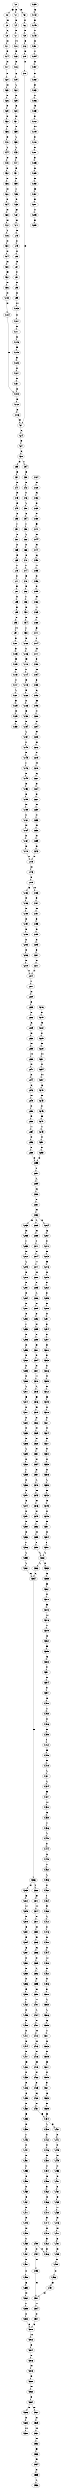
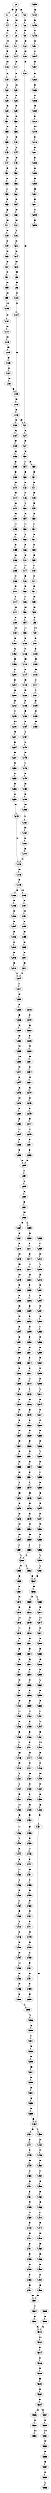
node "S120": added
node "S263": removed
edge "S490" -> "S486": reversed
node "S502": removed
